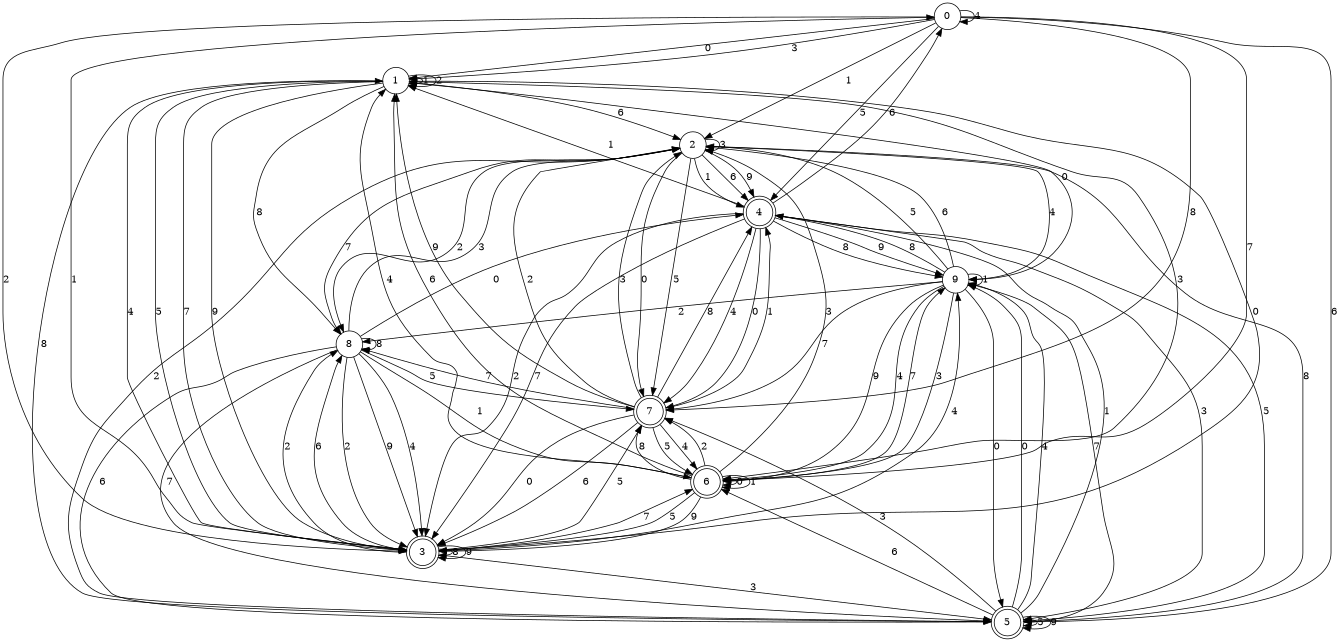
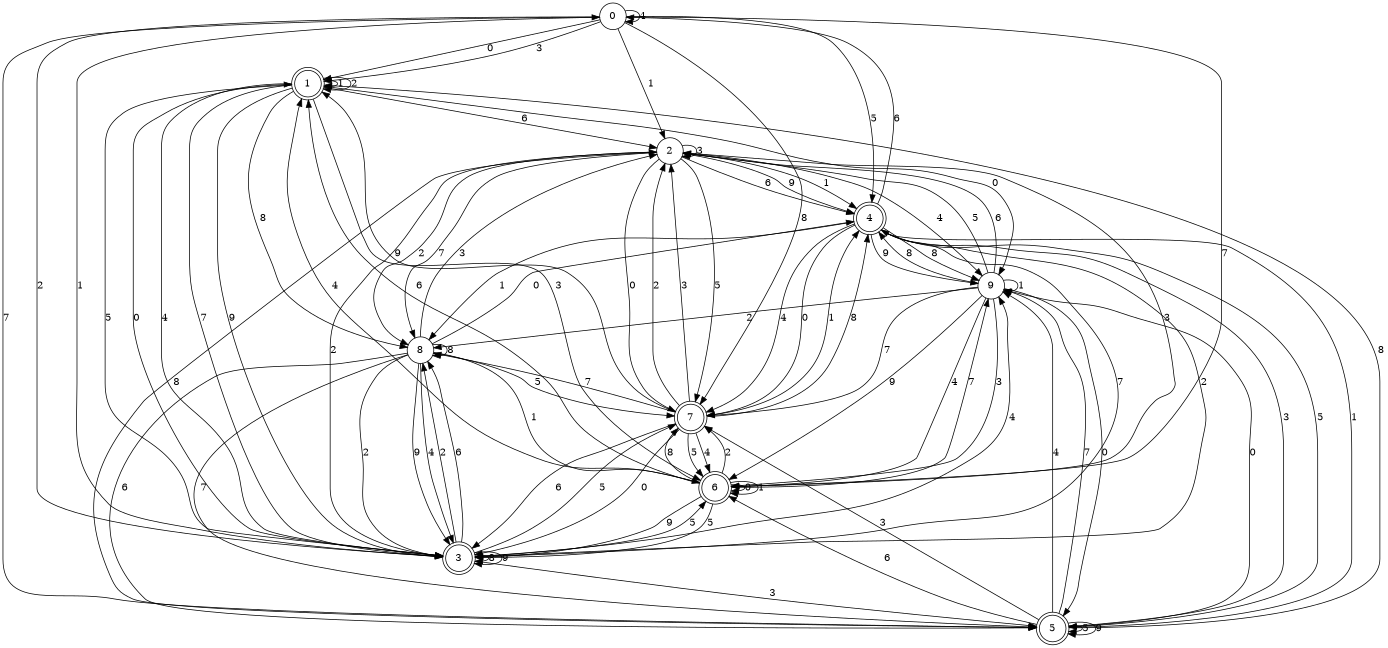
node "1": shape circle -> doublecircle
edge "4" -> "1": now "4" -> "8"
edge "0" -> "5": label "6" -> "7"
edge "3" -> "6": label "7" -> "5"
edge "5" -> "2": now "3" -> "2"
